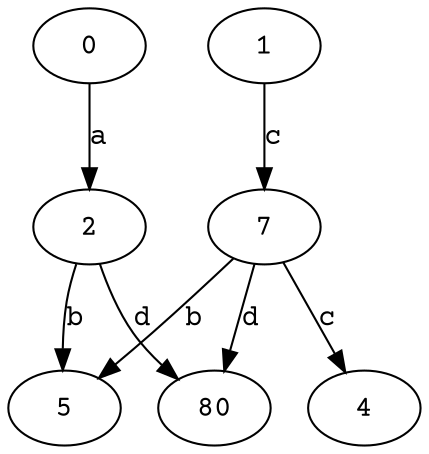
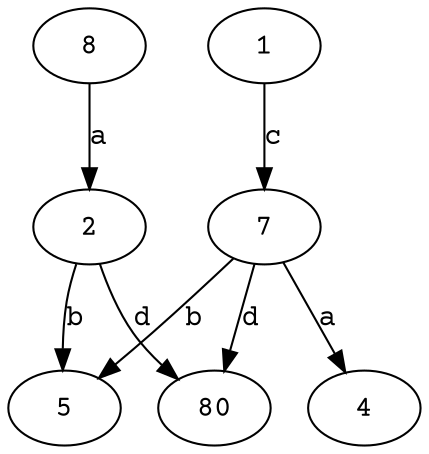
node "0": label "0" -> "8"
edge "7" -> "4": label "c" -> "a"
